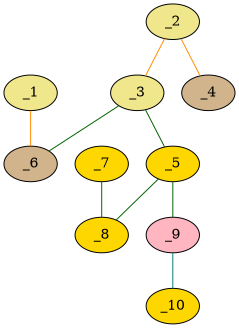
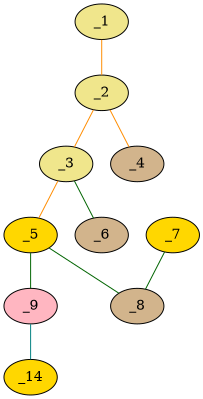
edge "_1" -- "_6": now "_1" -- "_2"
edge "_3" -- "_5": color darkgreen -> darkorange
node "_8": fillcolor gold -> tan
node "_10": label "_10" -> "_14"
